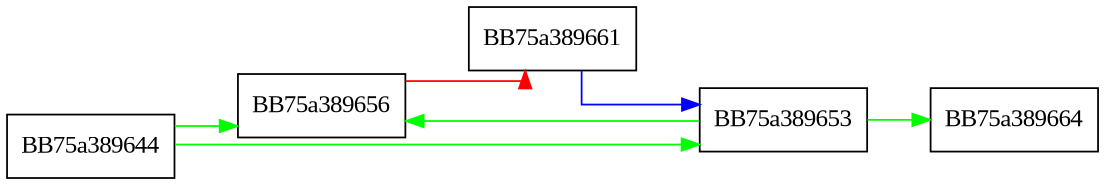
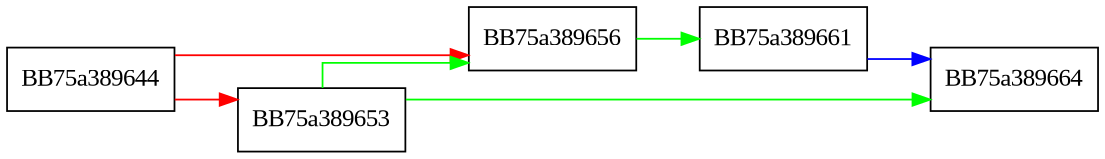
edge "BB75a389656" -> "BB75a389661": color red -> green
edge "BB75a389661" -> "BB75a389653": now "BB75a389661" -> "BB75a389664"
edge "BB75a389644" -> "BB75a389656": color green -> red
edge "BB75a389644" -> "BB75a389653": color green -> red
